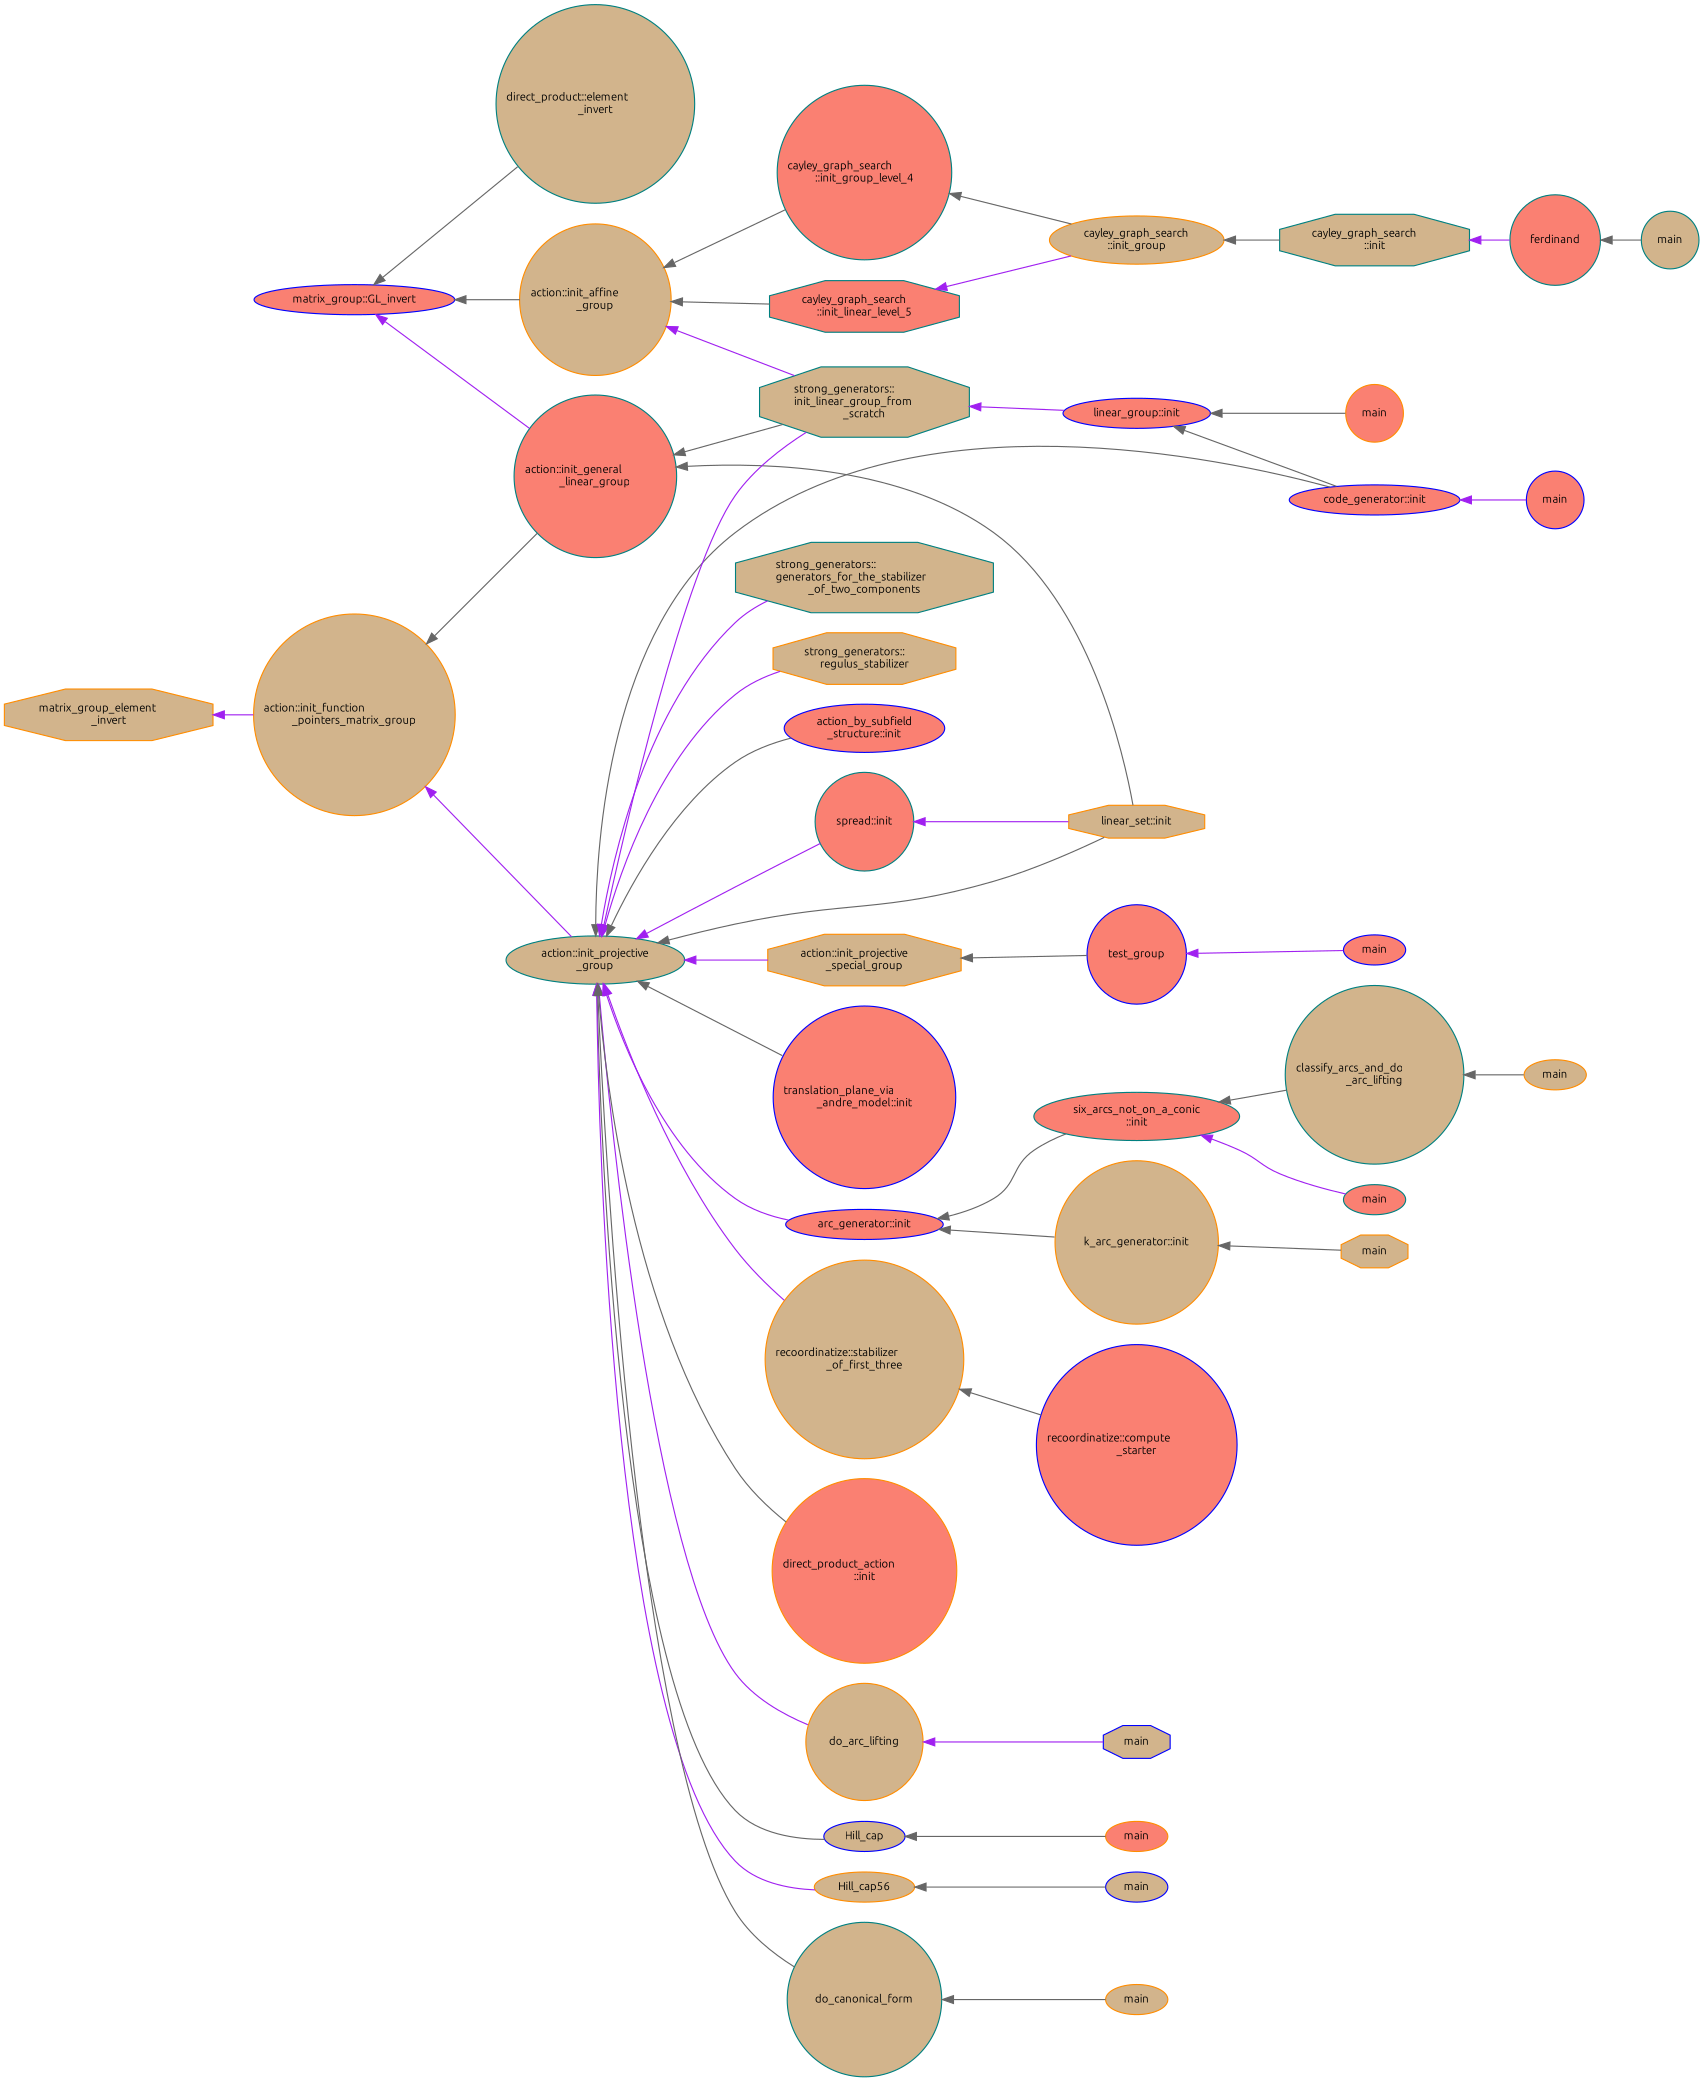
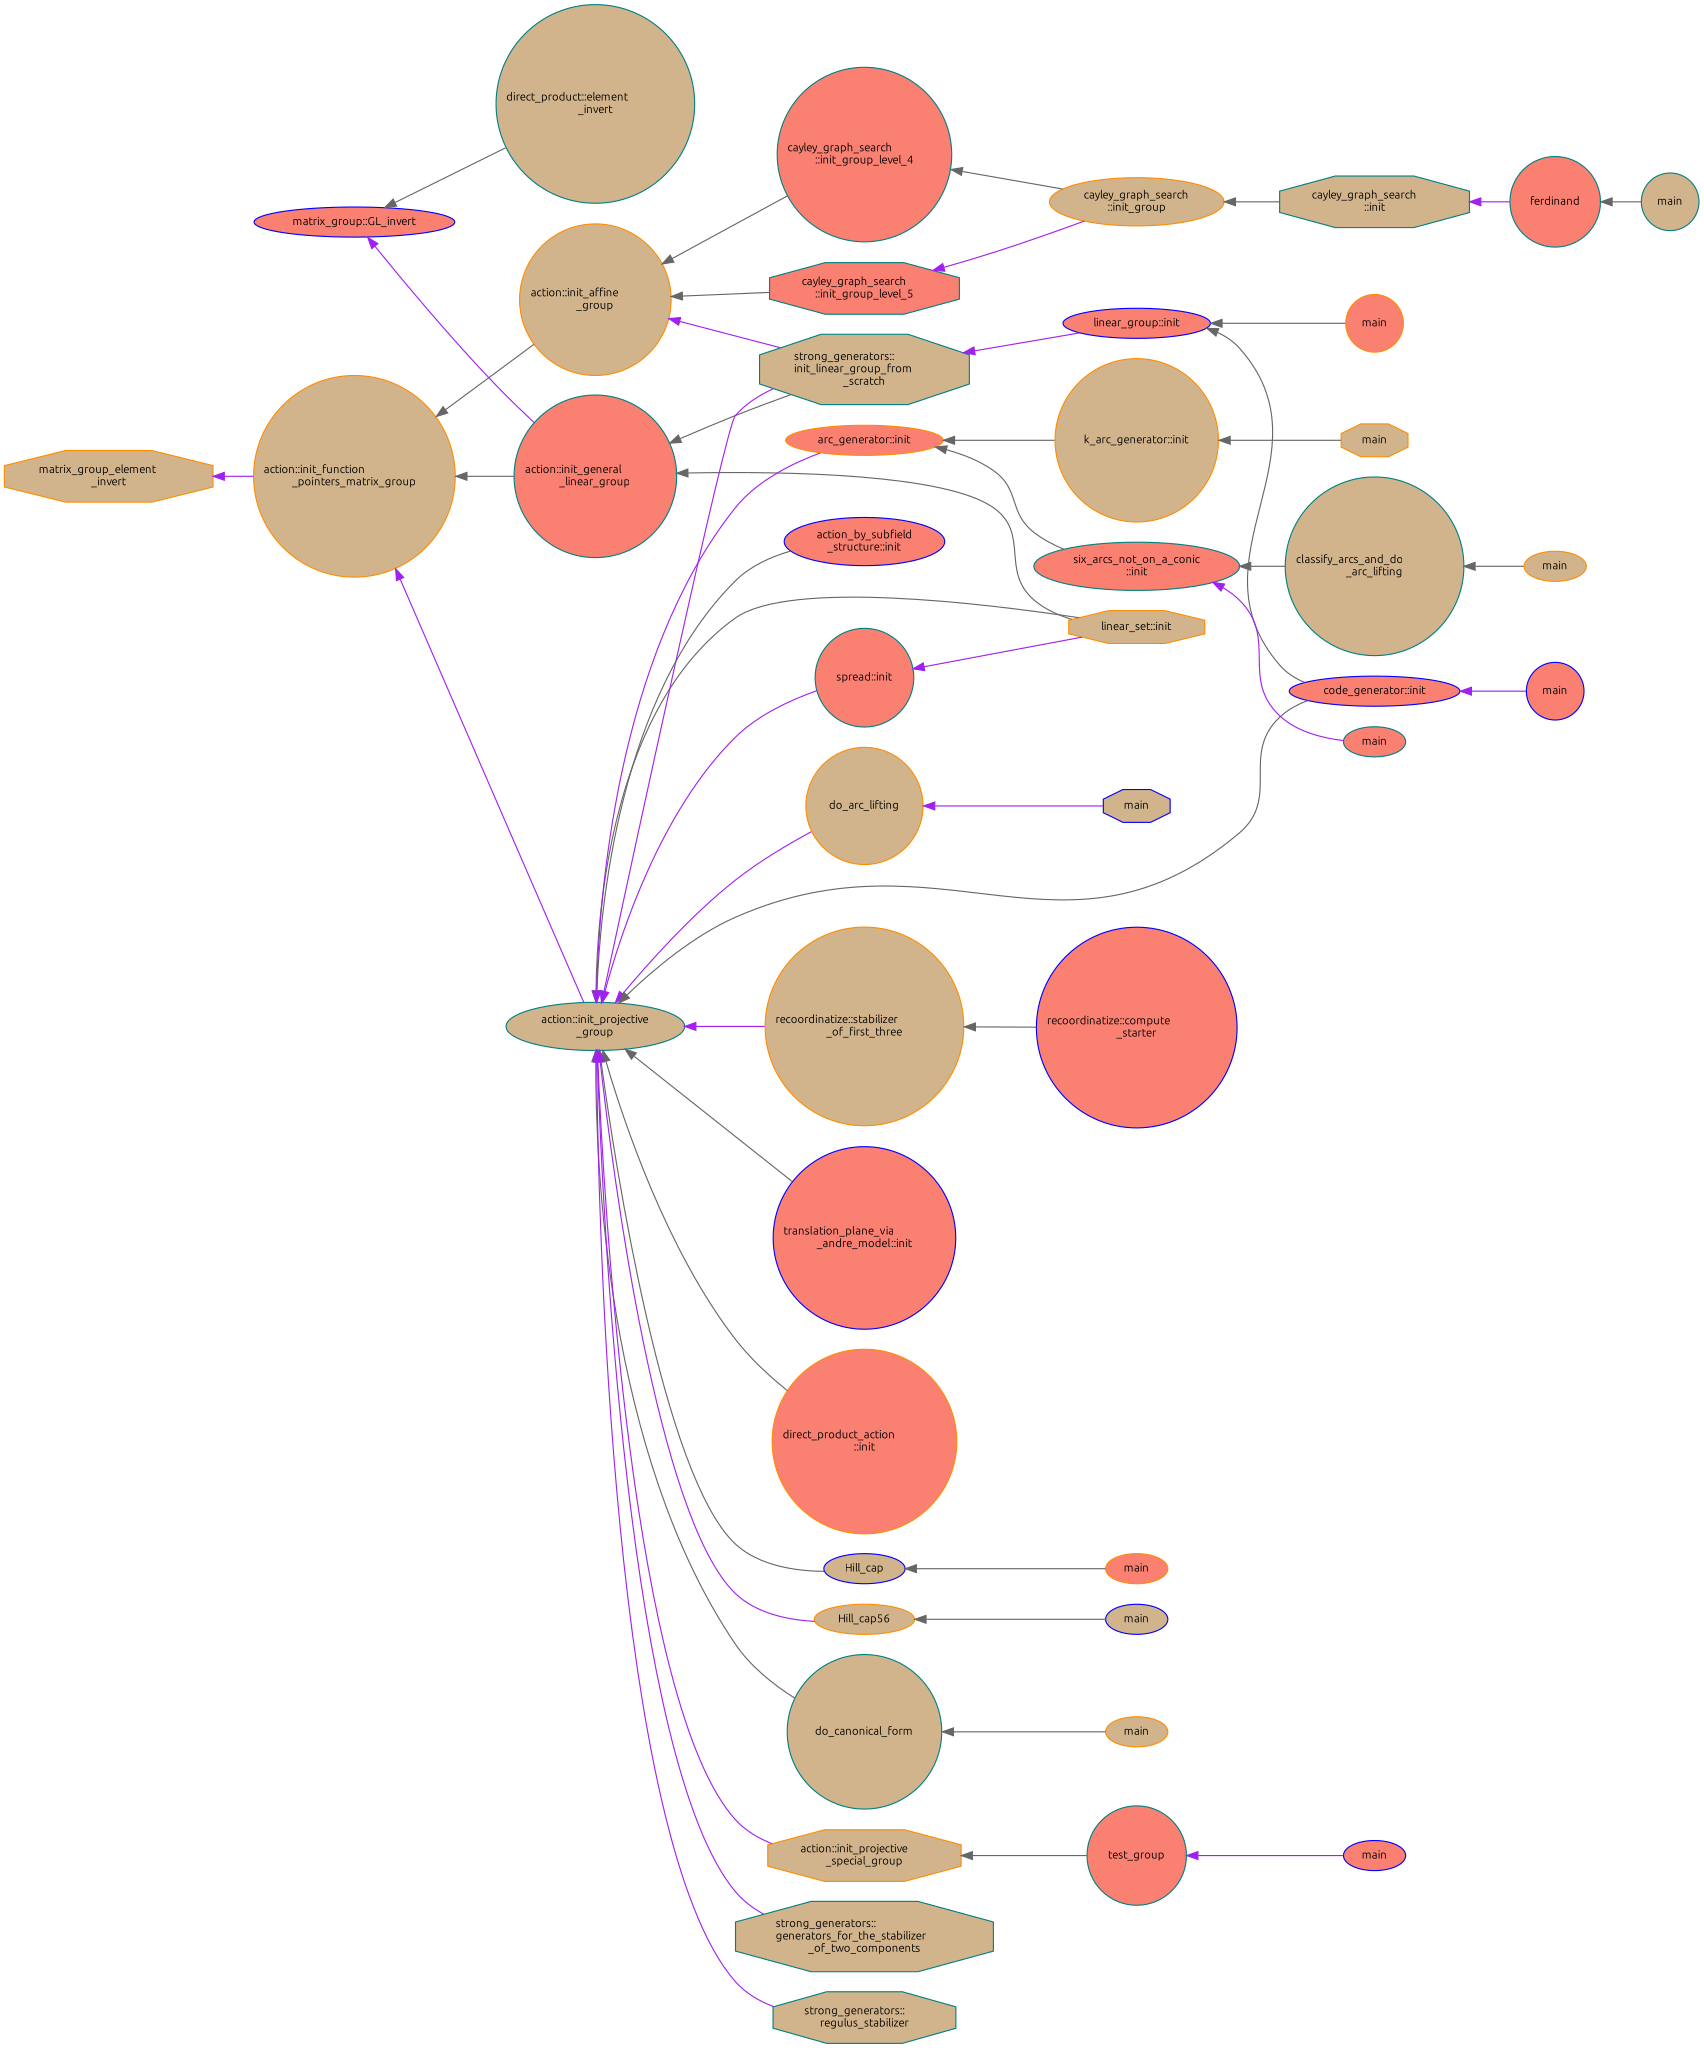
edge "action::init_affine _group" -> "matrix_group::GL_invert": now "action::init_affine _group" -> "action::init_function _pointers_matrix_group"
node "cayley_graph_search ::init_linear_level_5": label "cayley_graph_search ::init_linear_level_5" -> "cayley_graph_search ::init_group_level_5"
node "strong_generators:: regulus_stabilizer": color darkorange -> teal
node "test_group": color blue -> teal
node "arc_generator::init": color blue -> darkorange
